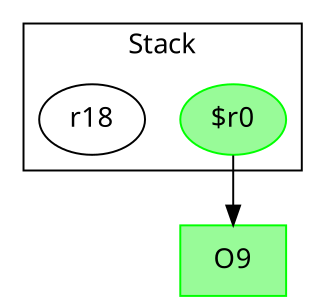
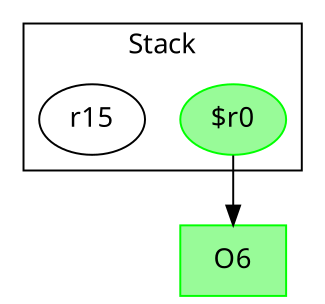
node "r18": label "r18" -> "r15"
node "O9": label "O9" -> "O6"
